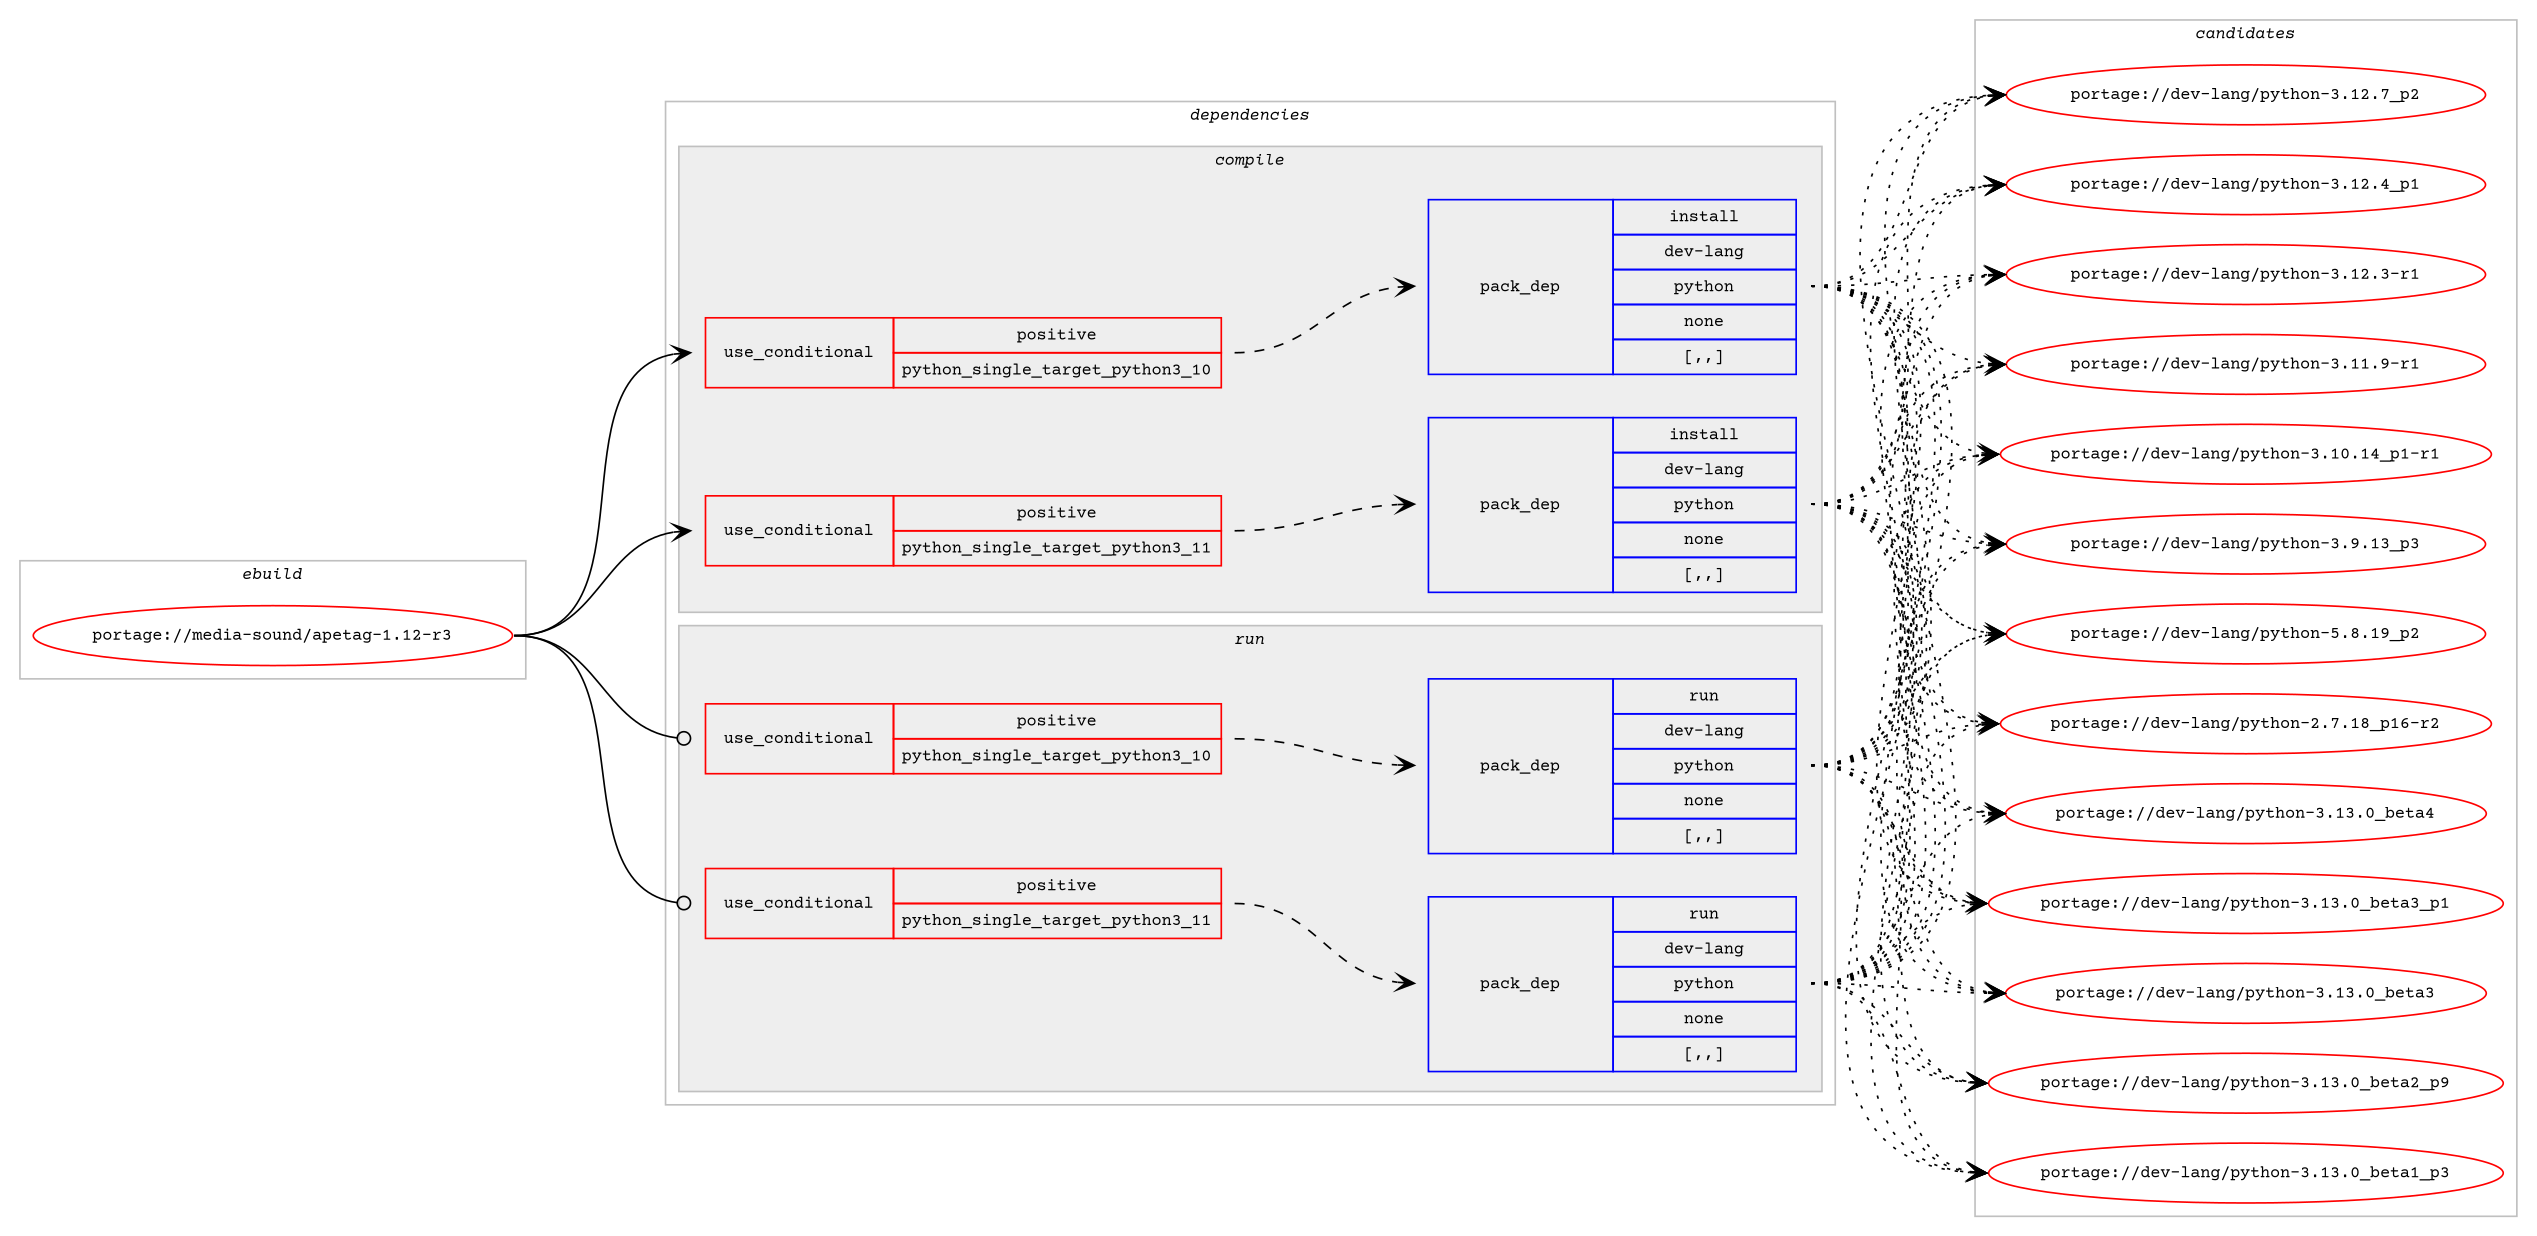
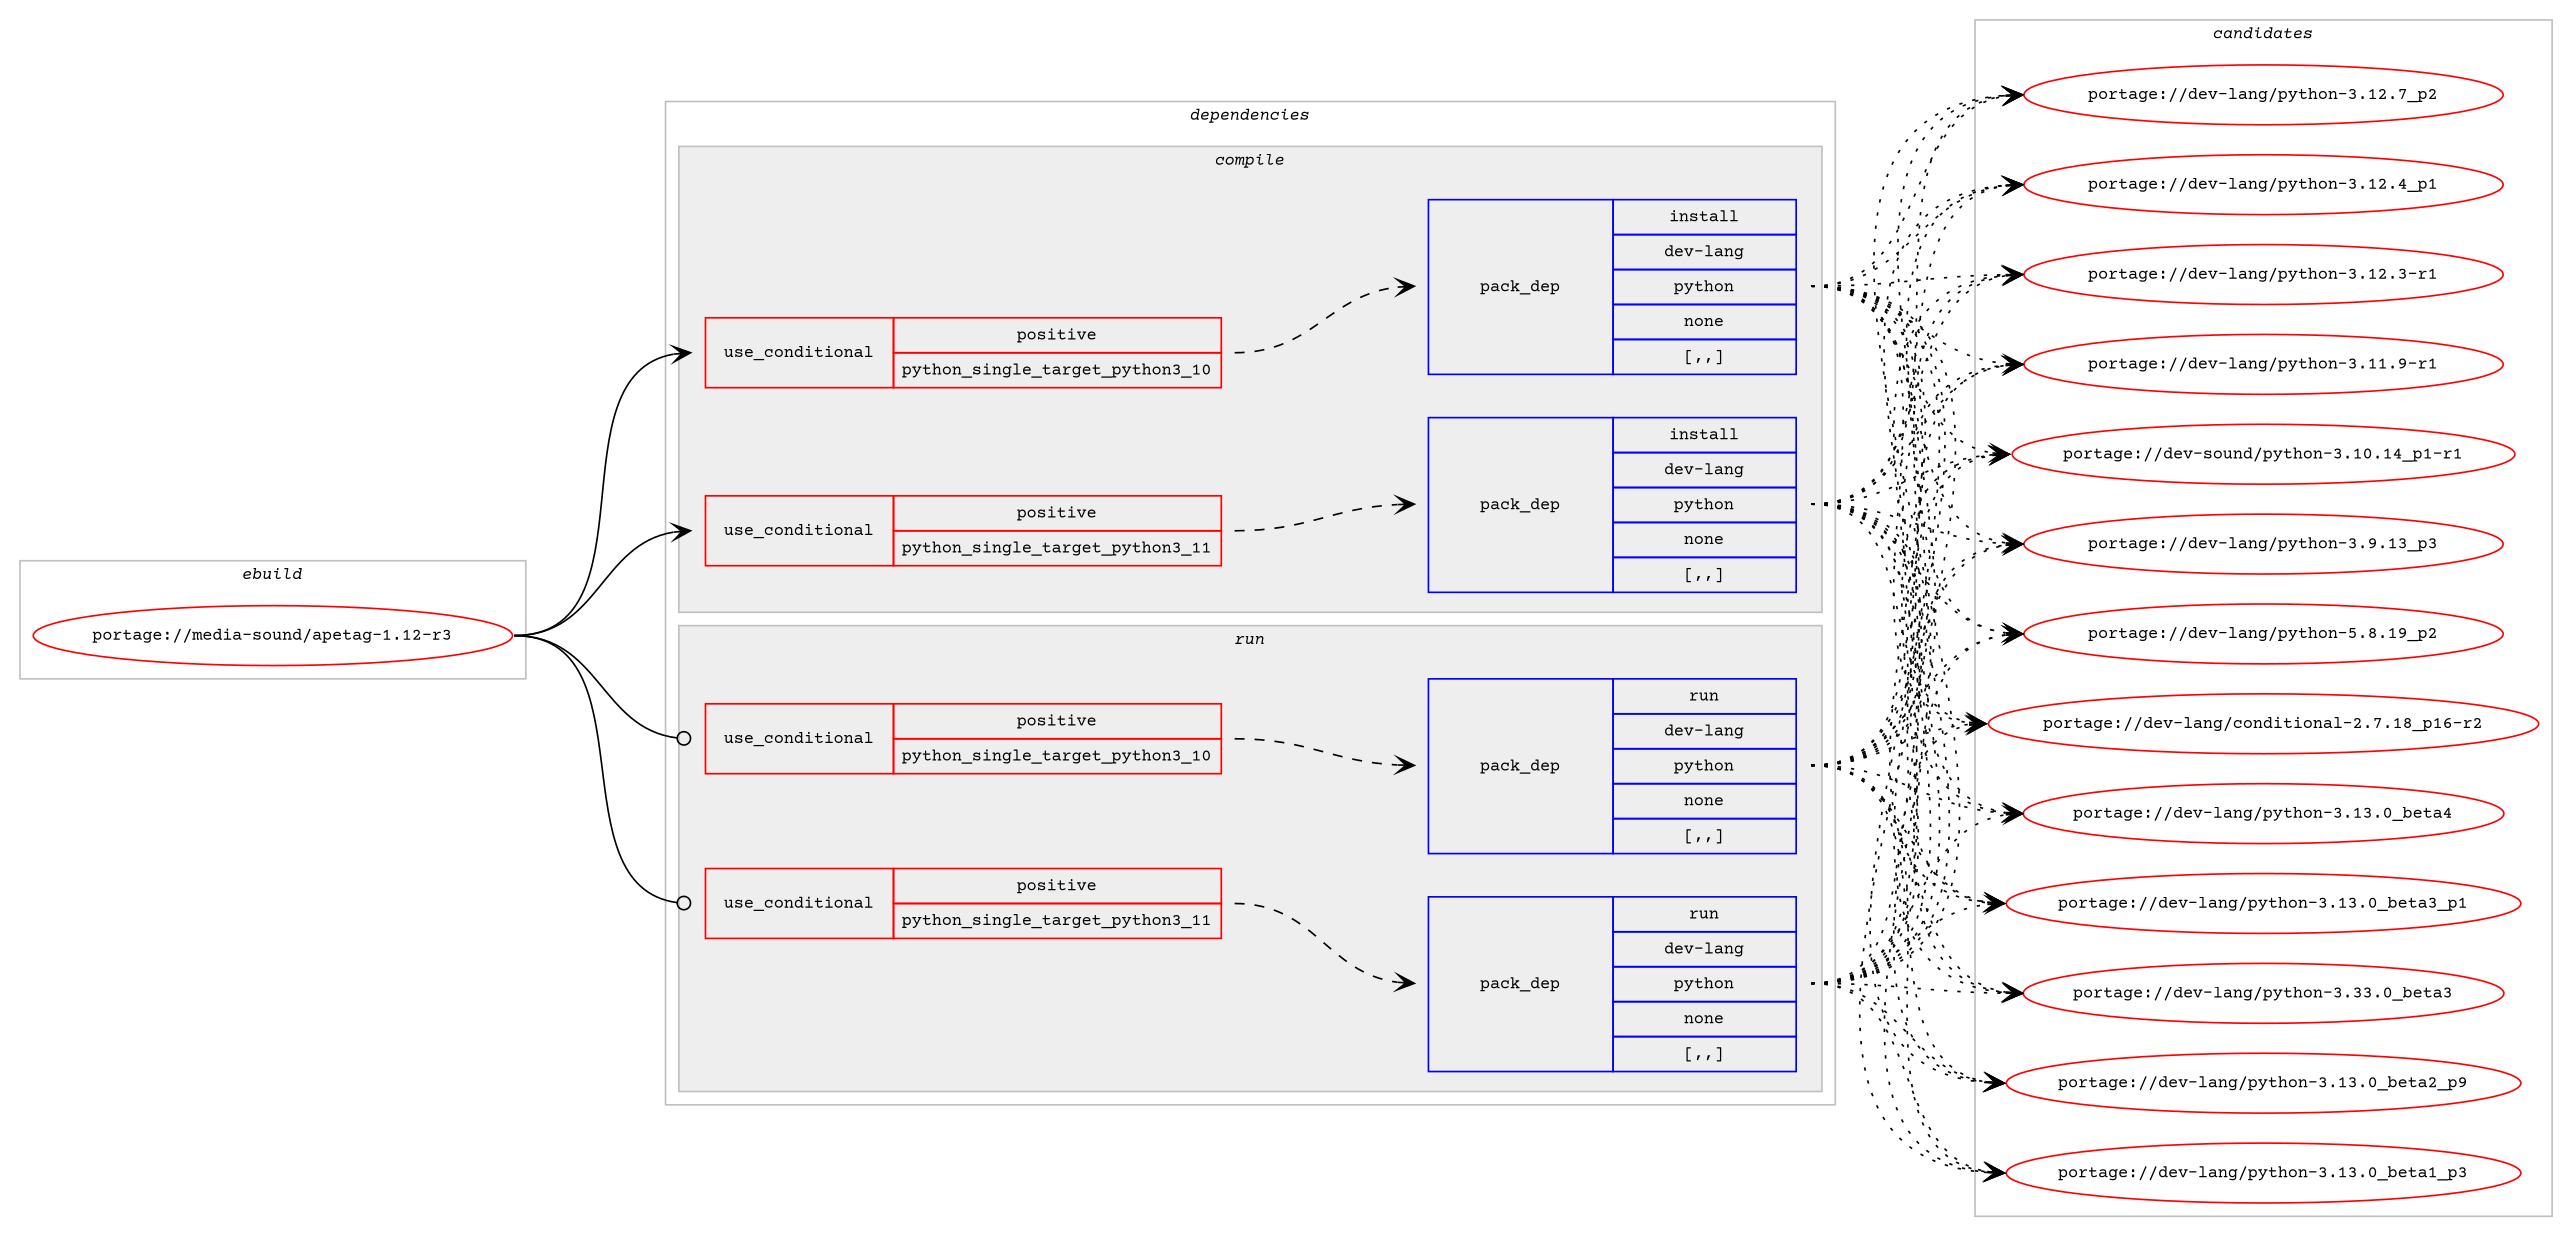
node "portage://dev-lang/python-3.10.14_p1-r1": label "portage://dev-lang/python-3.10.14_p1-r1" -> "portage://dev-sound/python-3.10.14_p1-r1"
node "portage://dev-lang/python-2.7.18_p16-r2": label "portage://dev-lang/python-2.7.18_p16-r2" -> "portage://dev-lang/conditional-2.7.18_p16-r2"
node "portage://dev-lang/python-3.13.0_beta3": label "portage://dev-lang/python-3.13.0_beta3" -> "portage://dev-lang/python-3.33.0_beta3"
